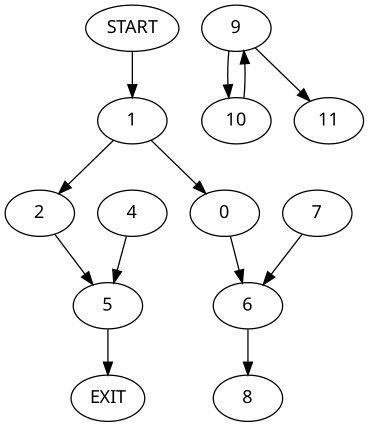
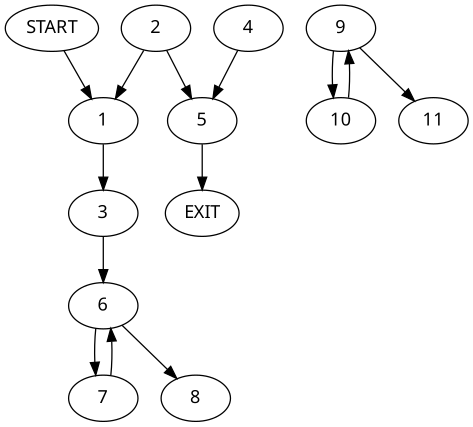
edge "1" -> "2": reversed
node "0": label "0" -> "3"
edge "6" -> "7": added
